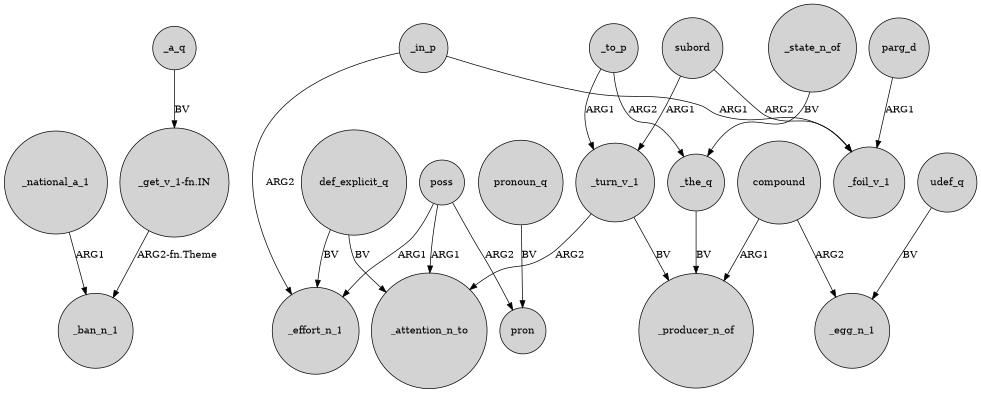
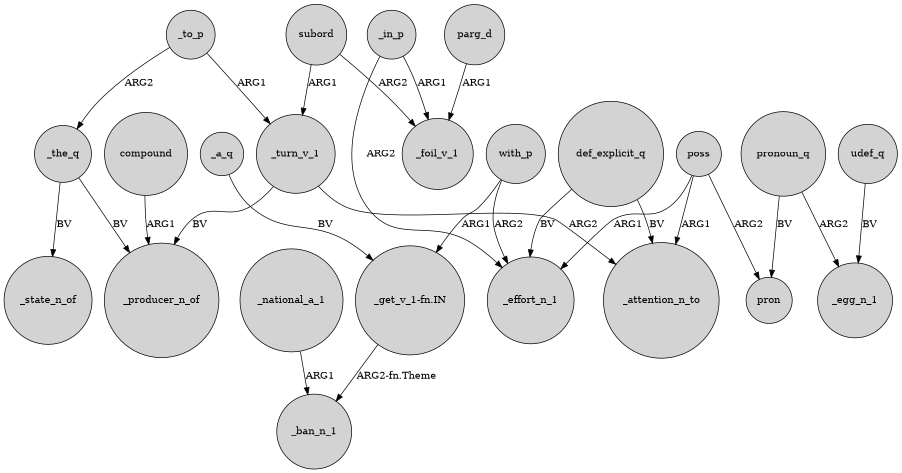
edge "_state_n_of" -> "_the_q": reversed
node "with_p": added
edge "compound" -> "_egg_n_1": now "pronoun_q" -> "_egg_n_1"
